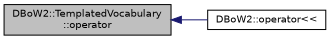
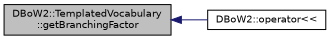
node "DBoW2::TemplatedVocabulary ::operator": label "DBoW2::TemplatedVocabulary ::operator" -> "DBoW2::TemplatedVocabulary ::getBranchingFactor"
